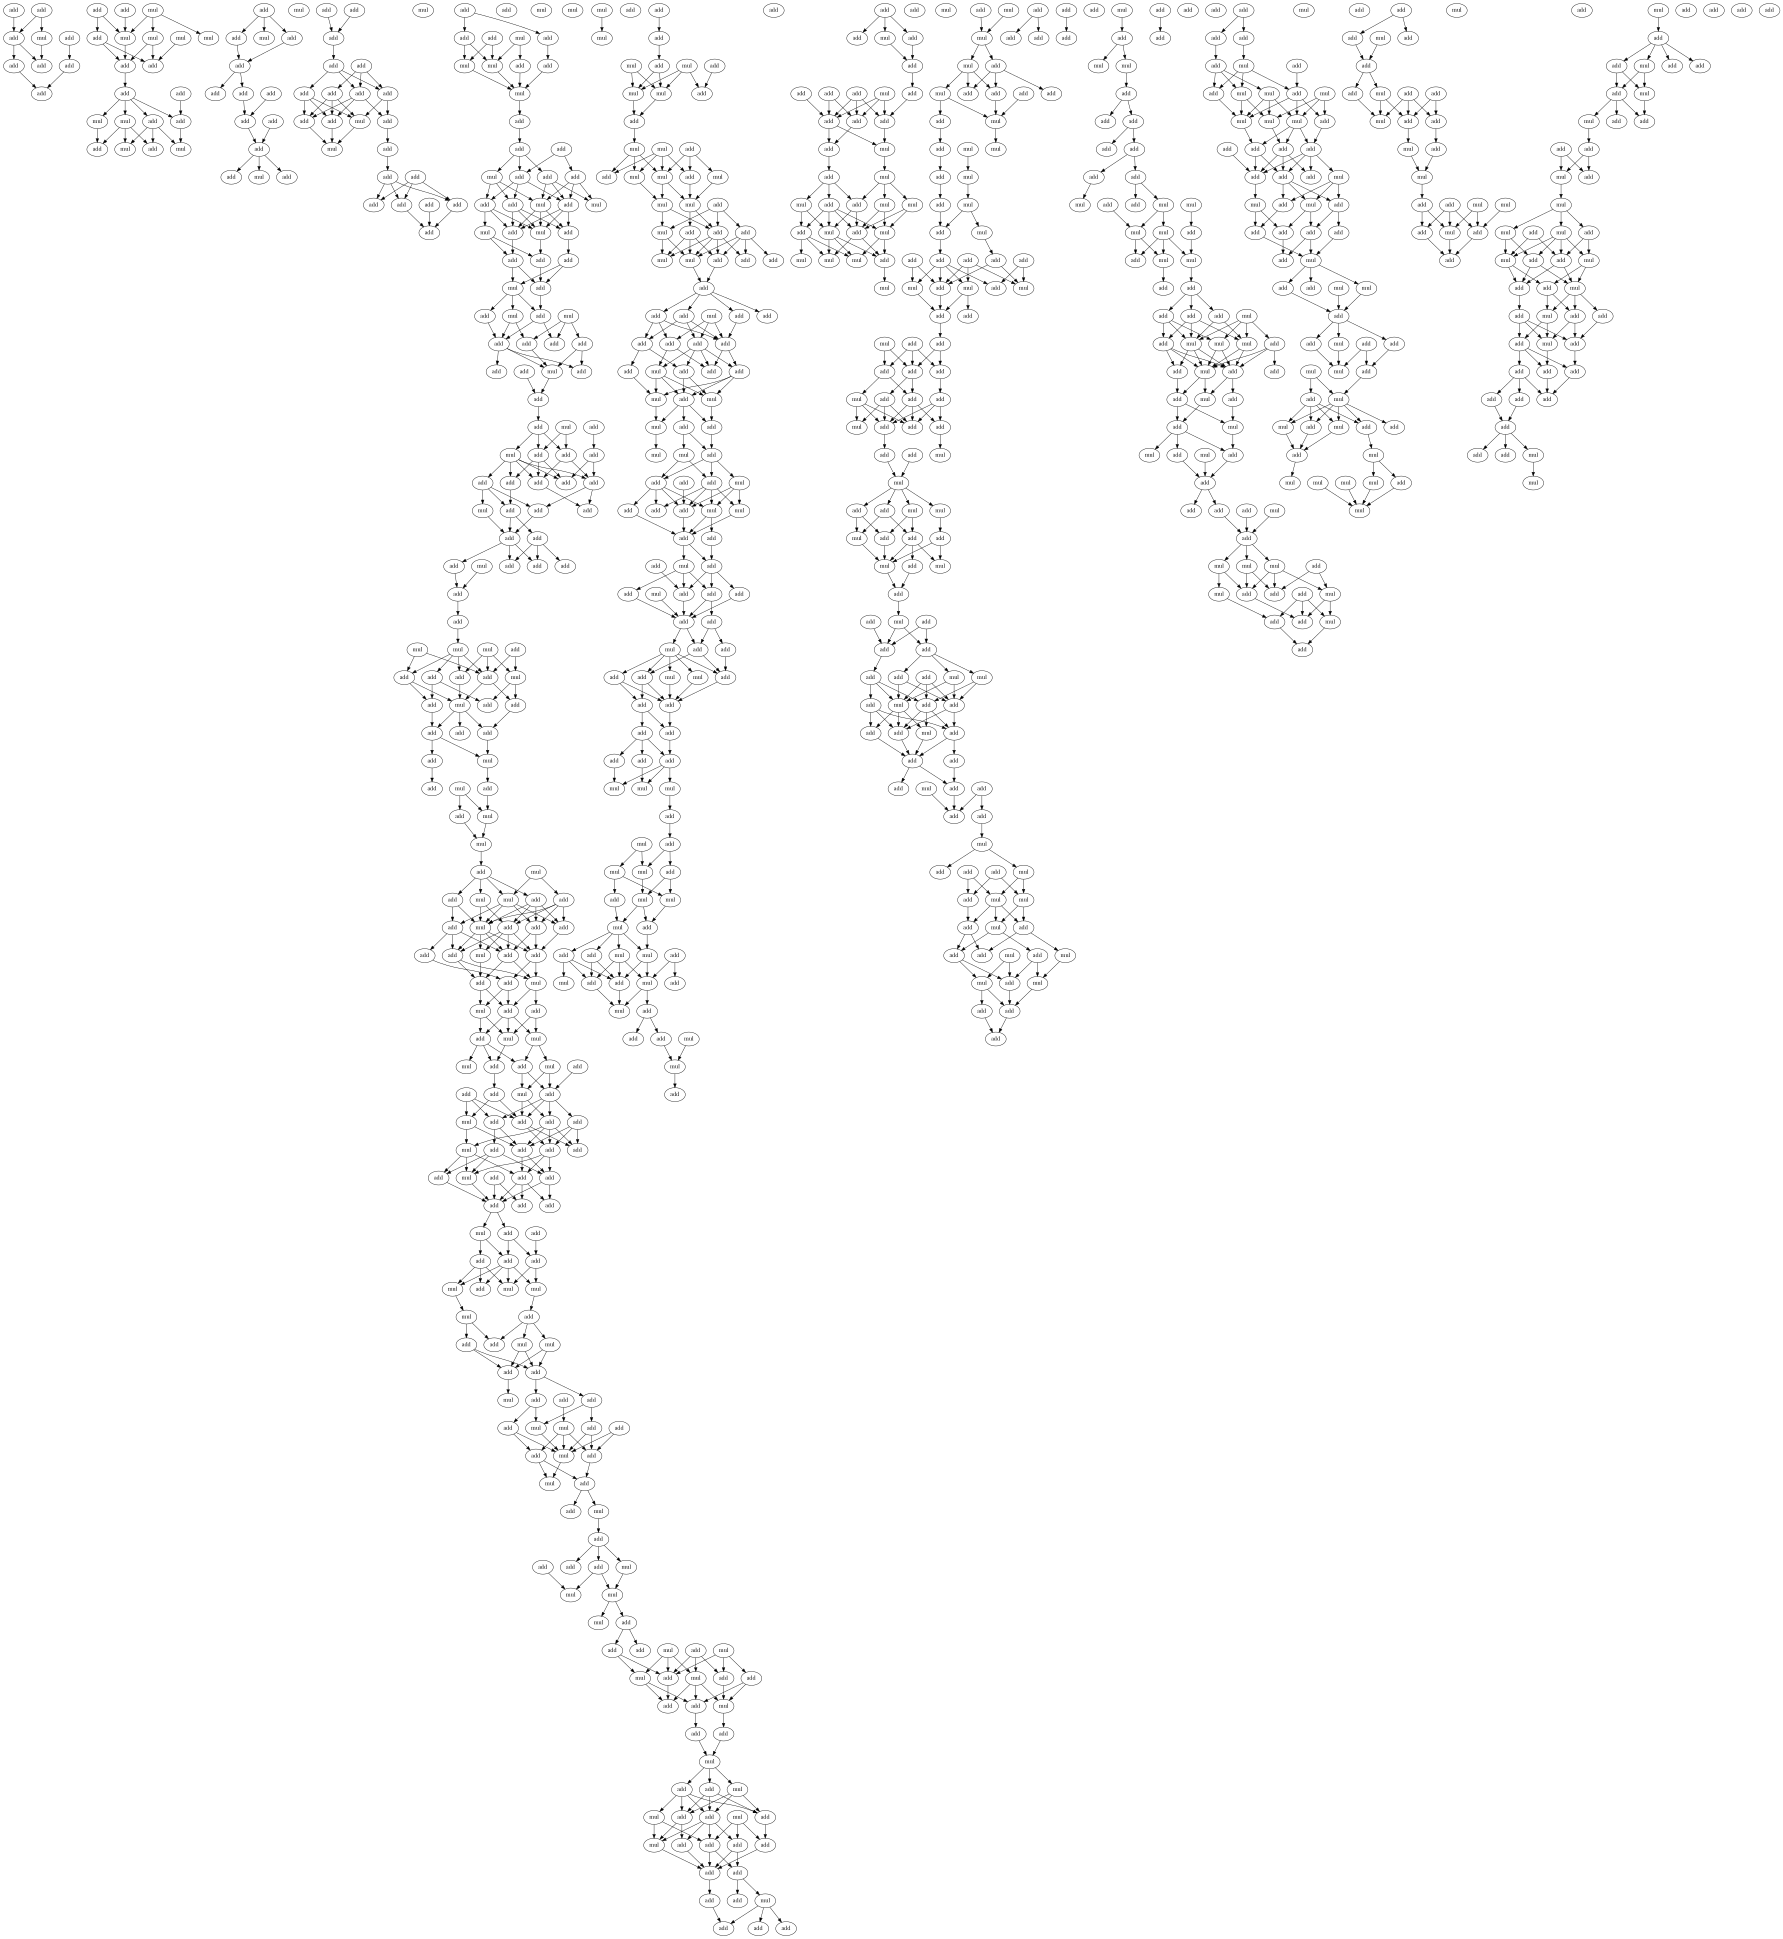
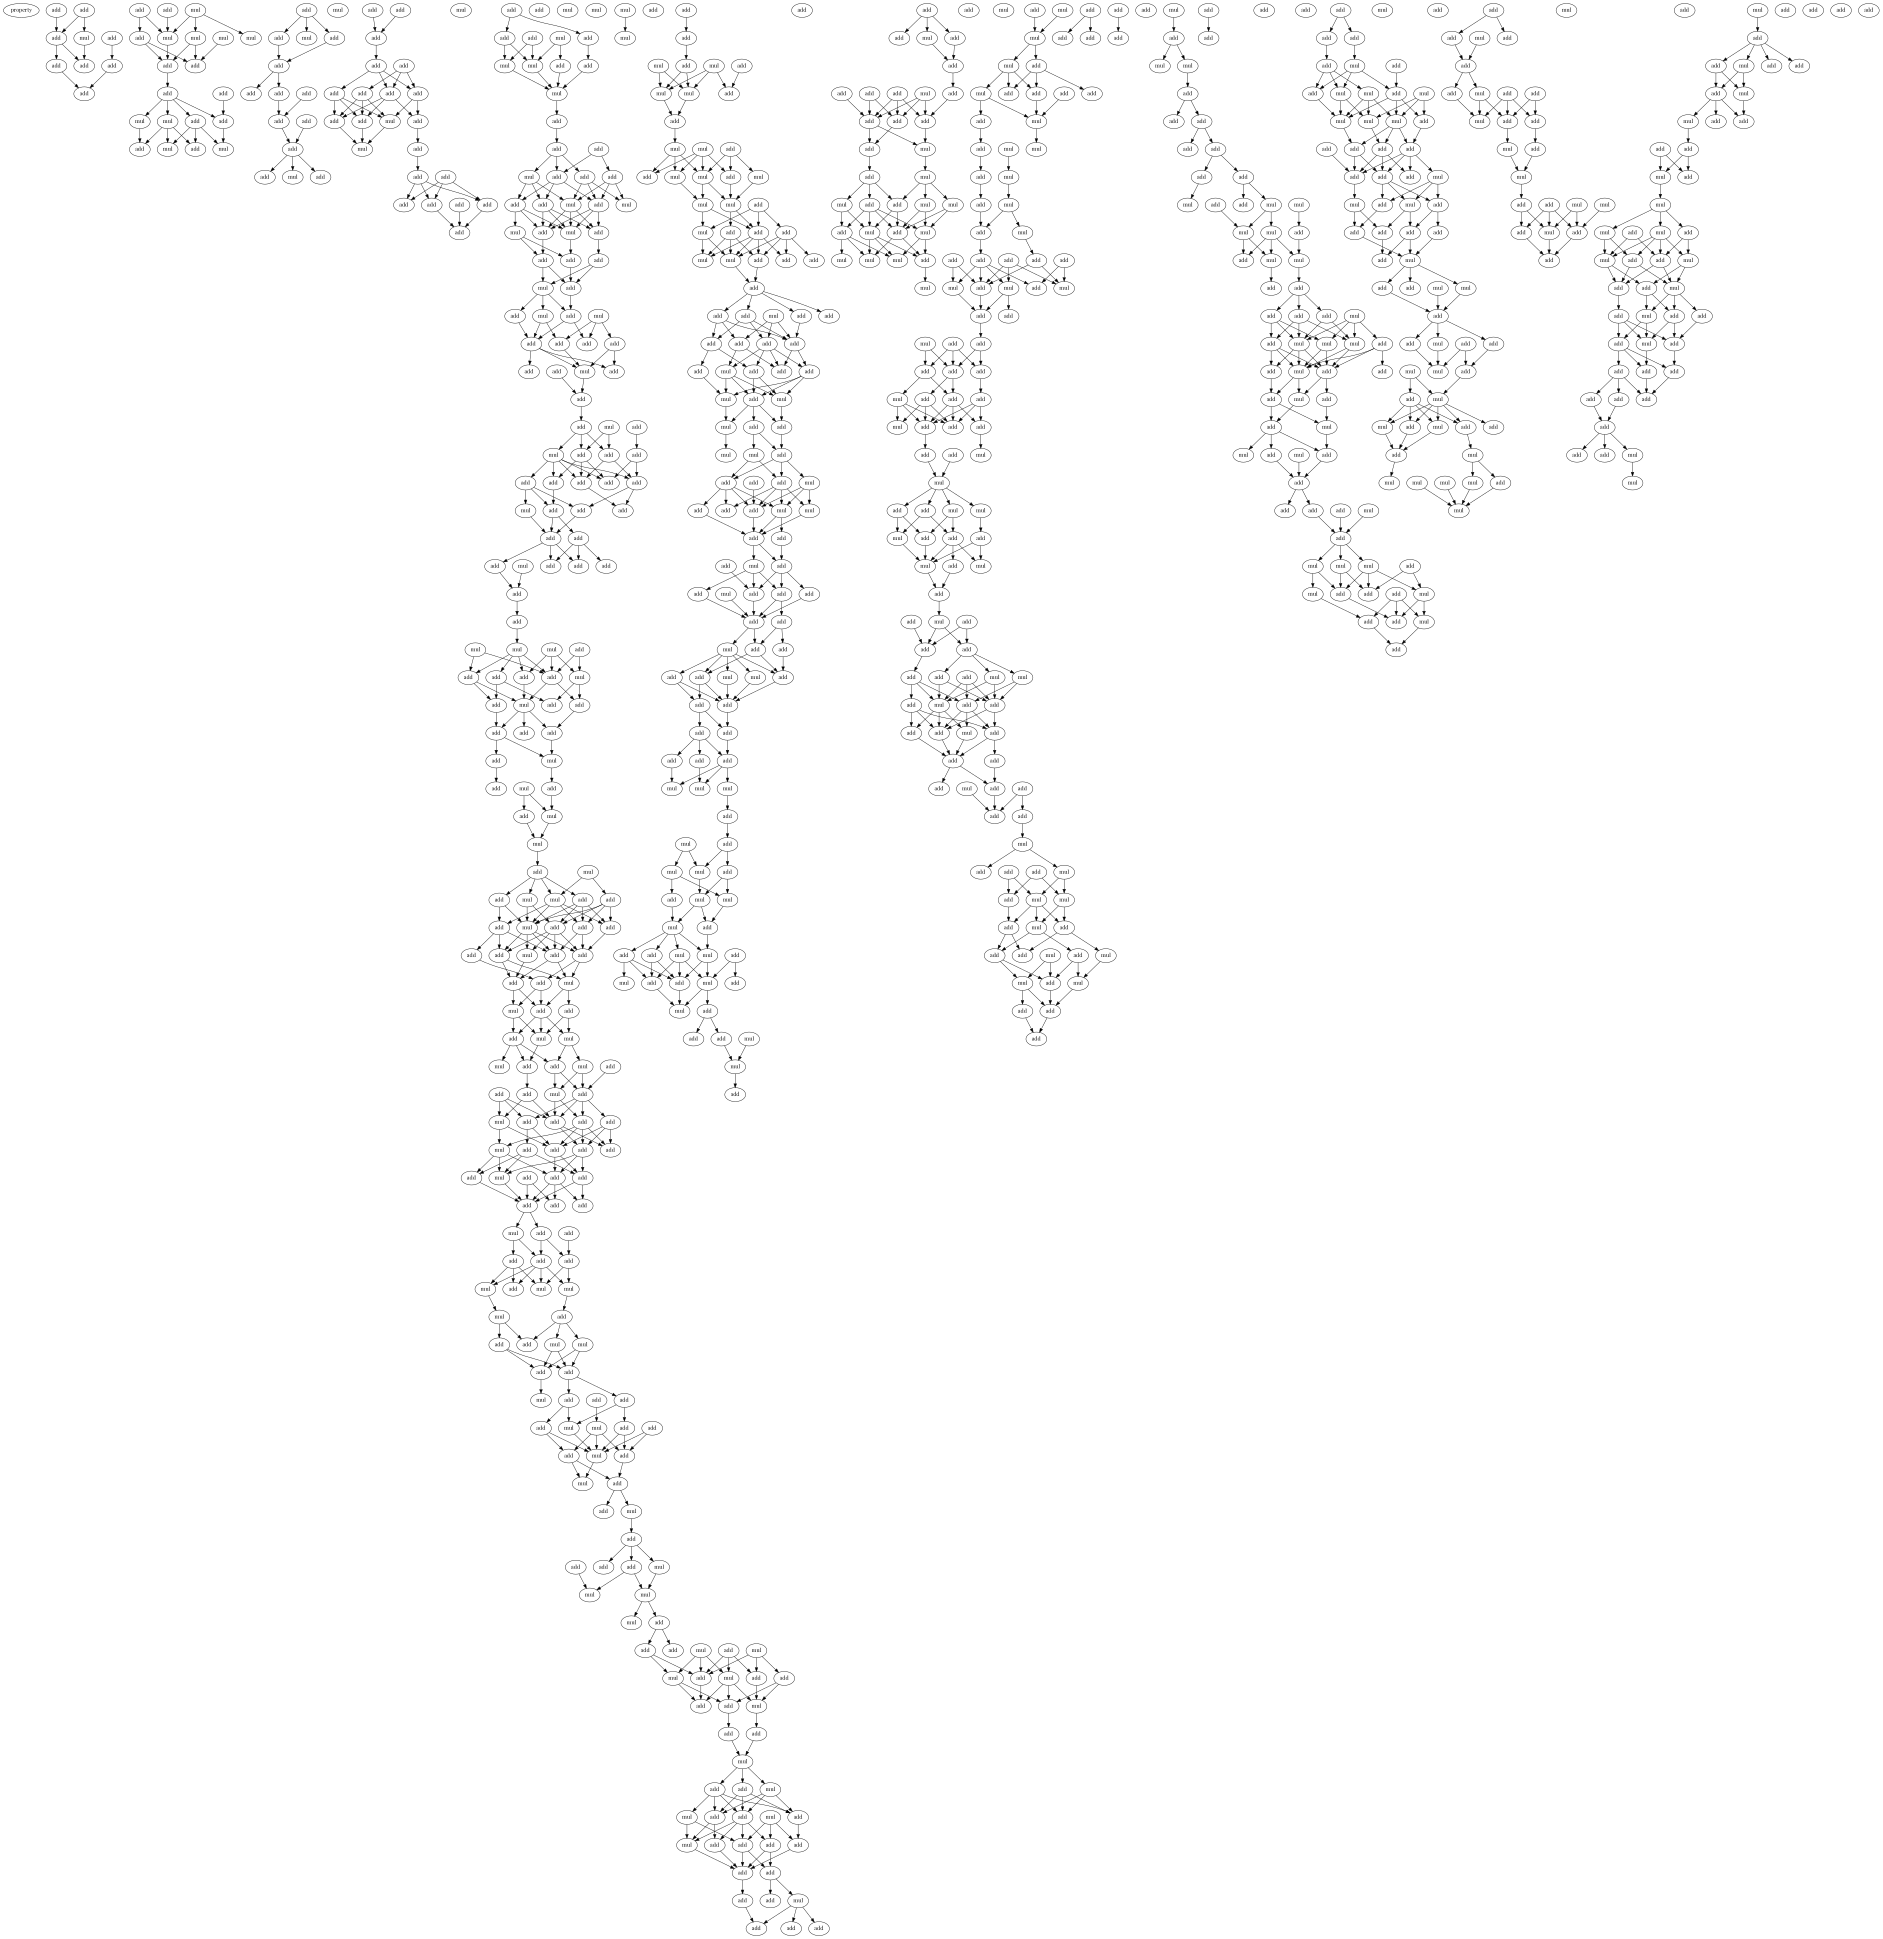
node "property": added
